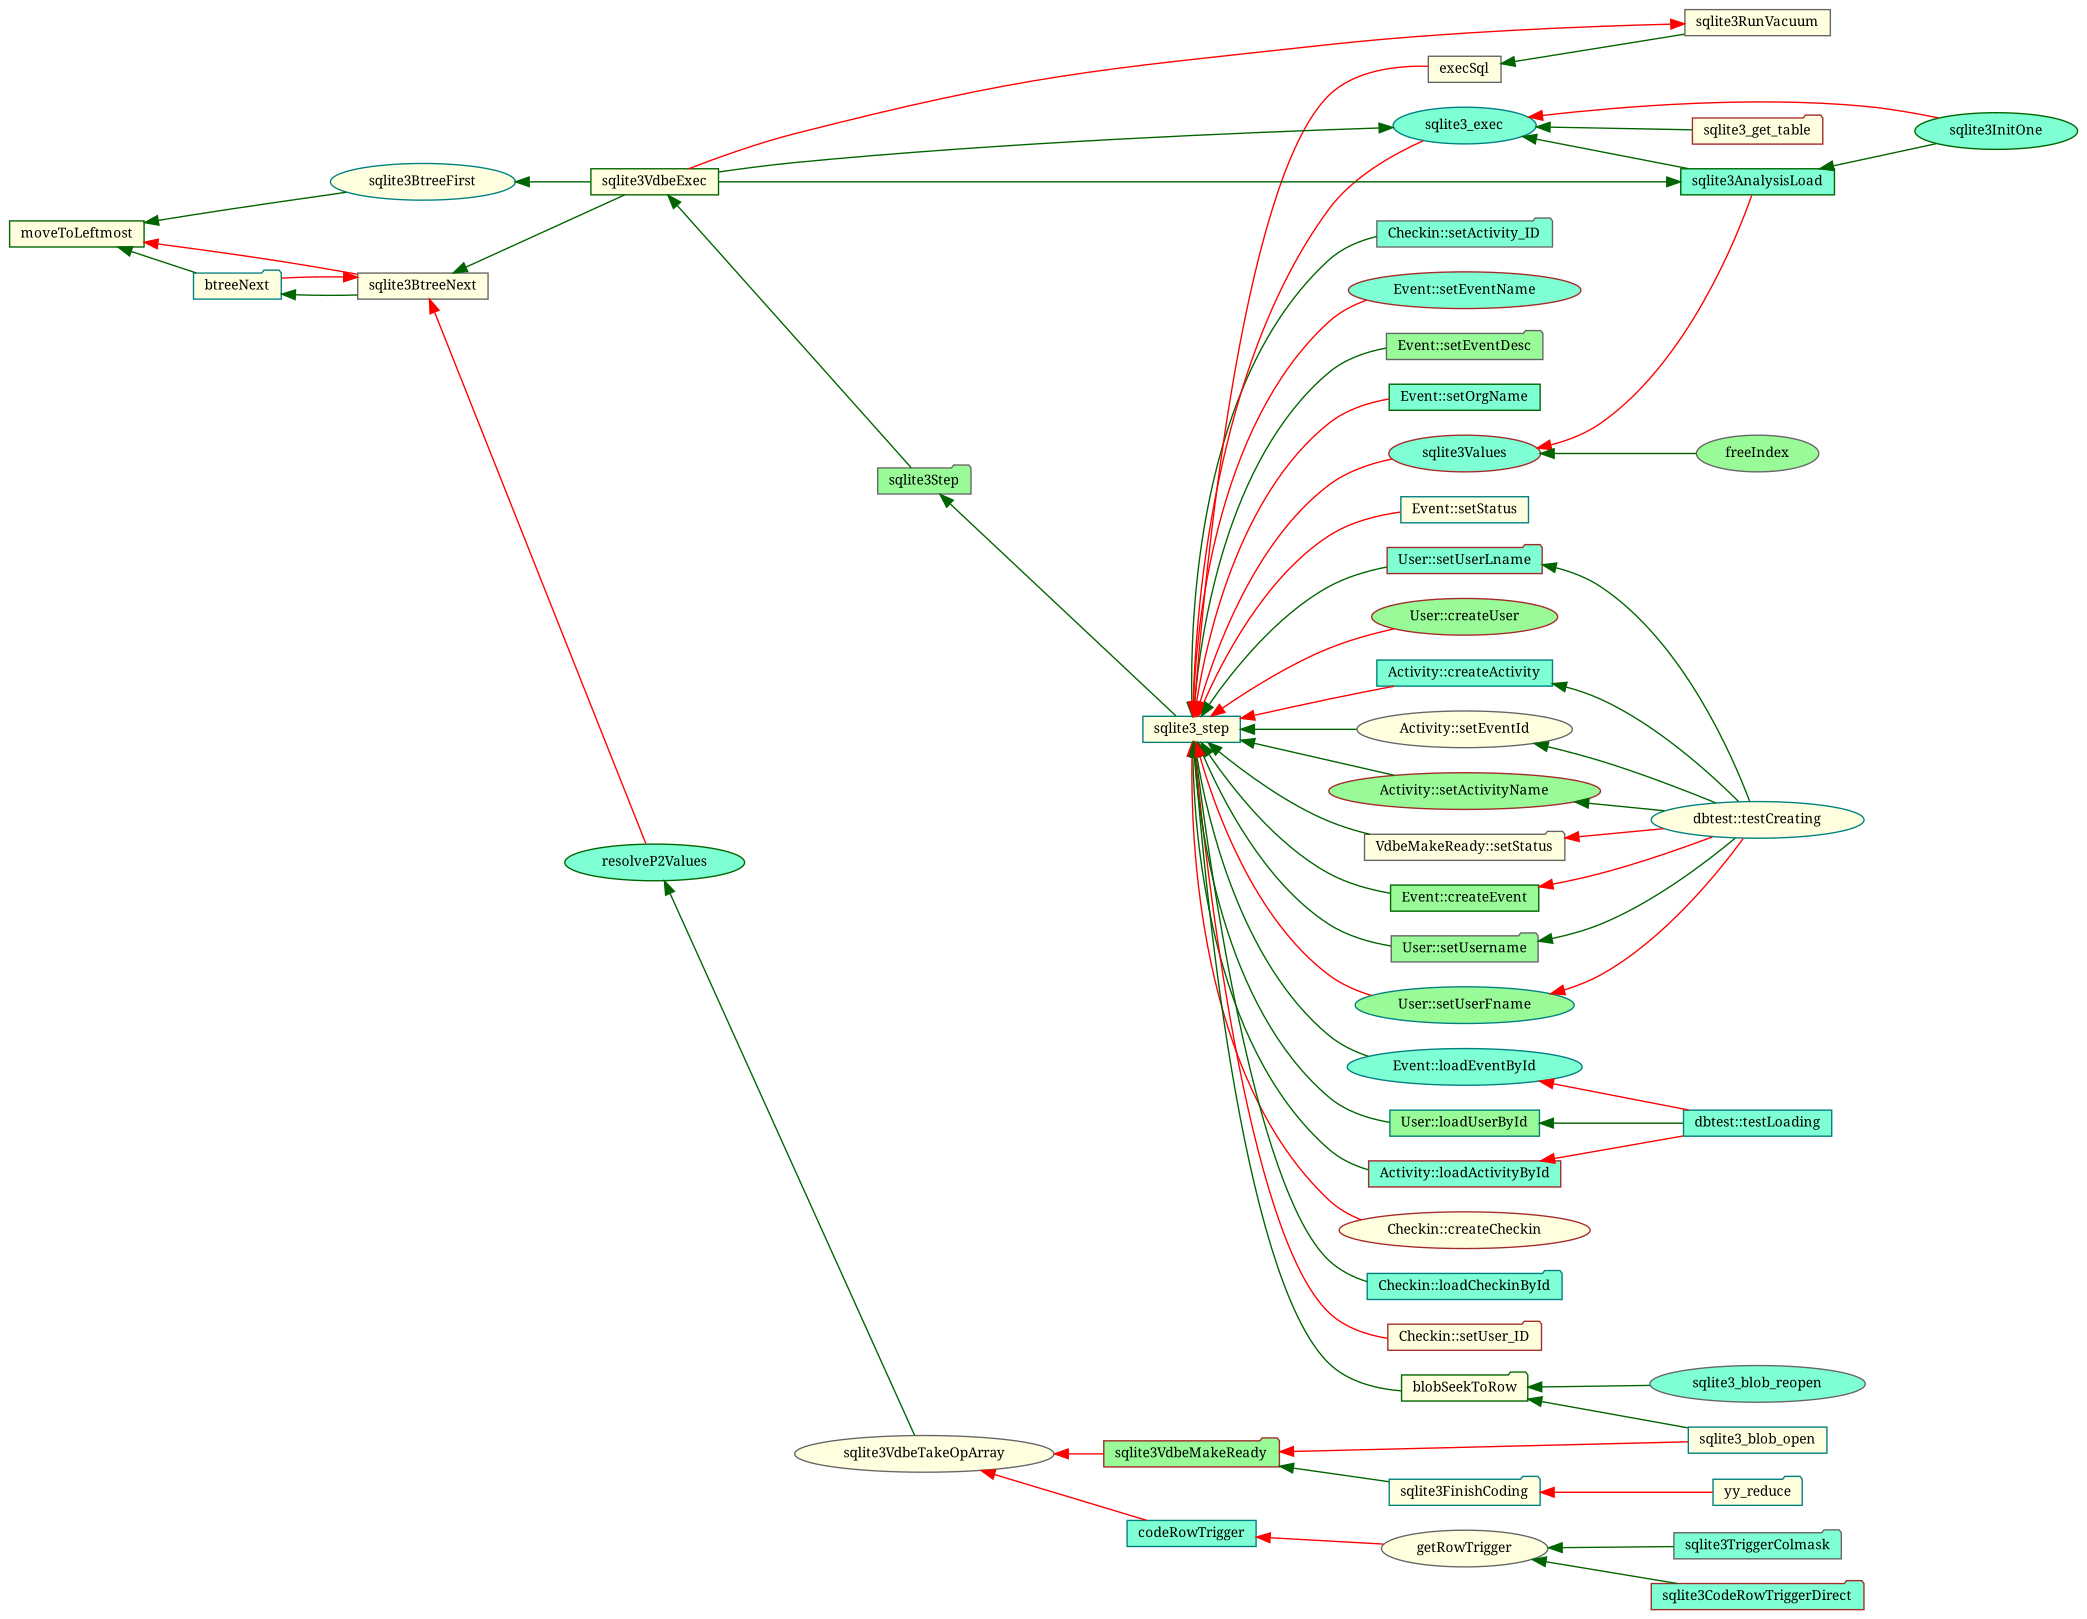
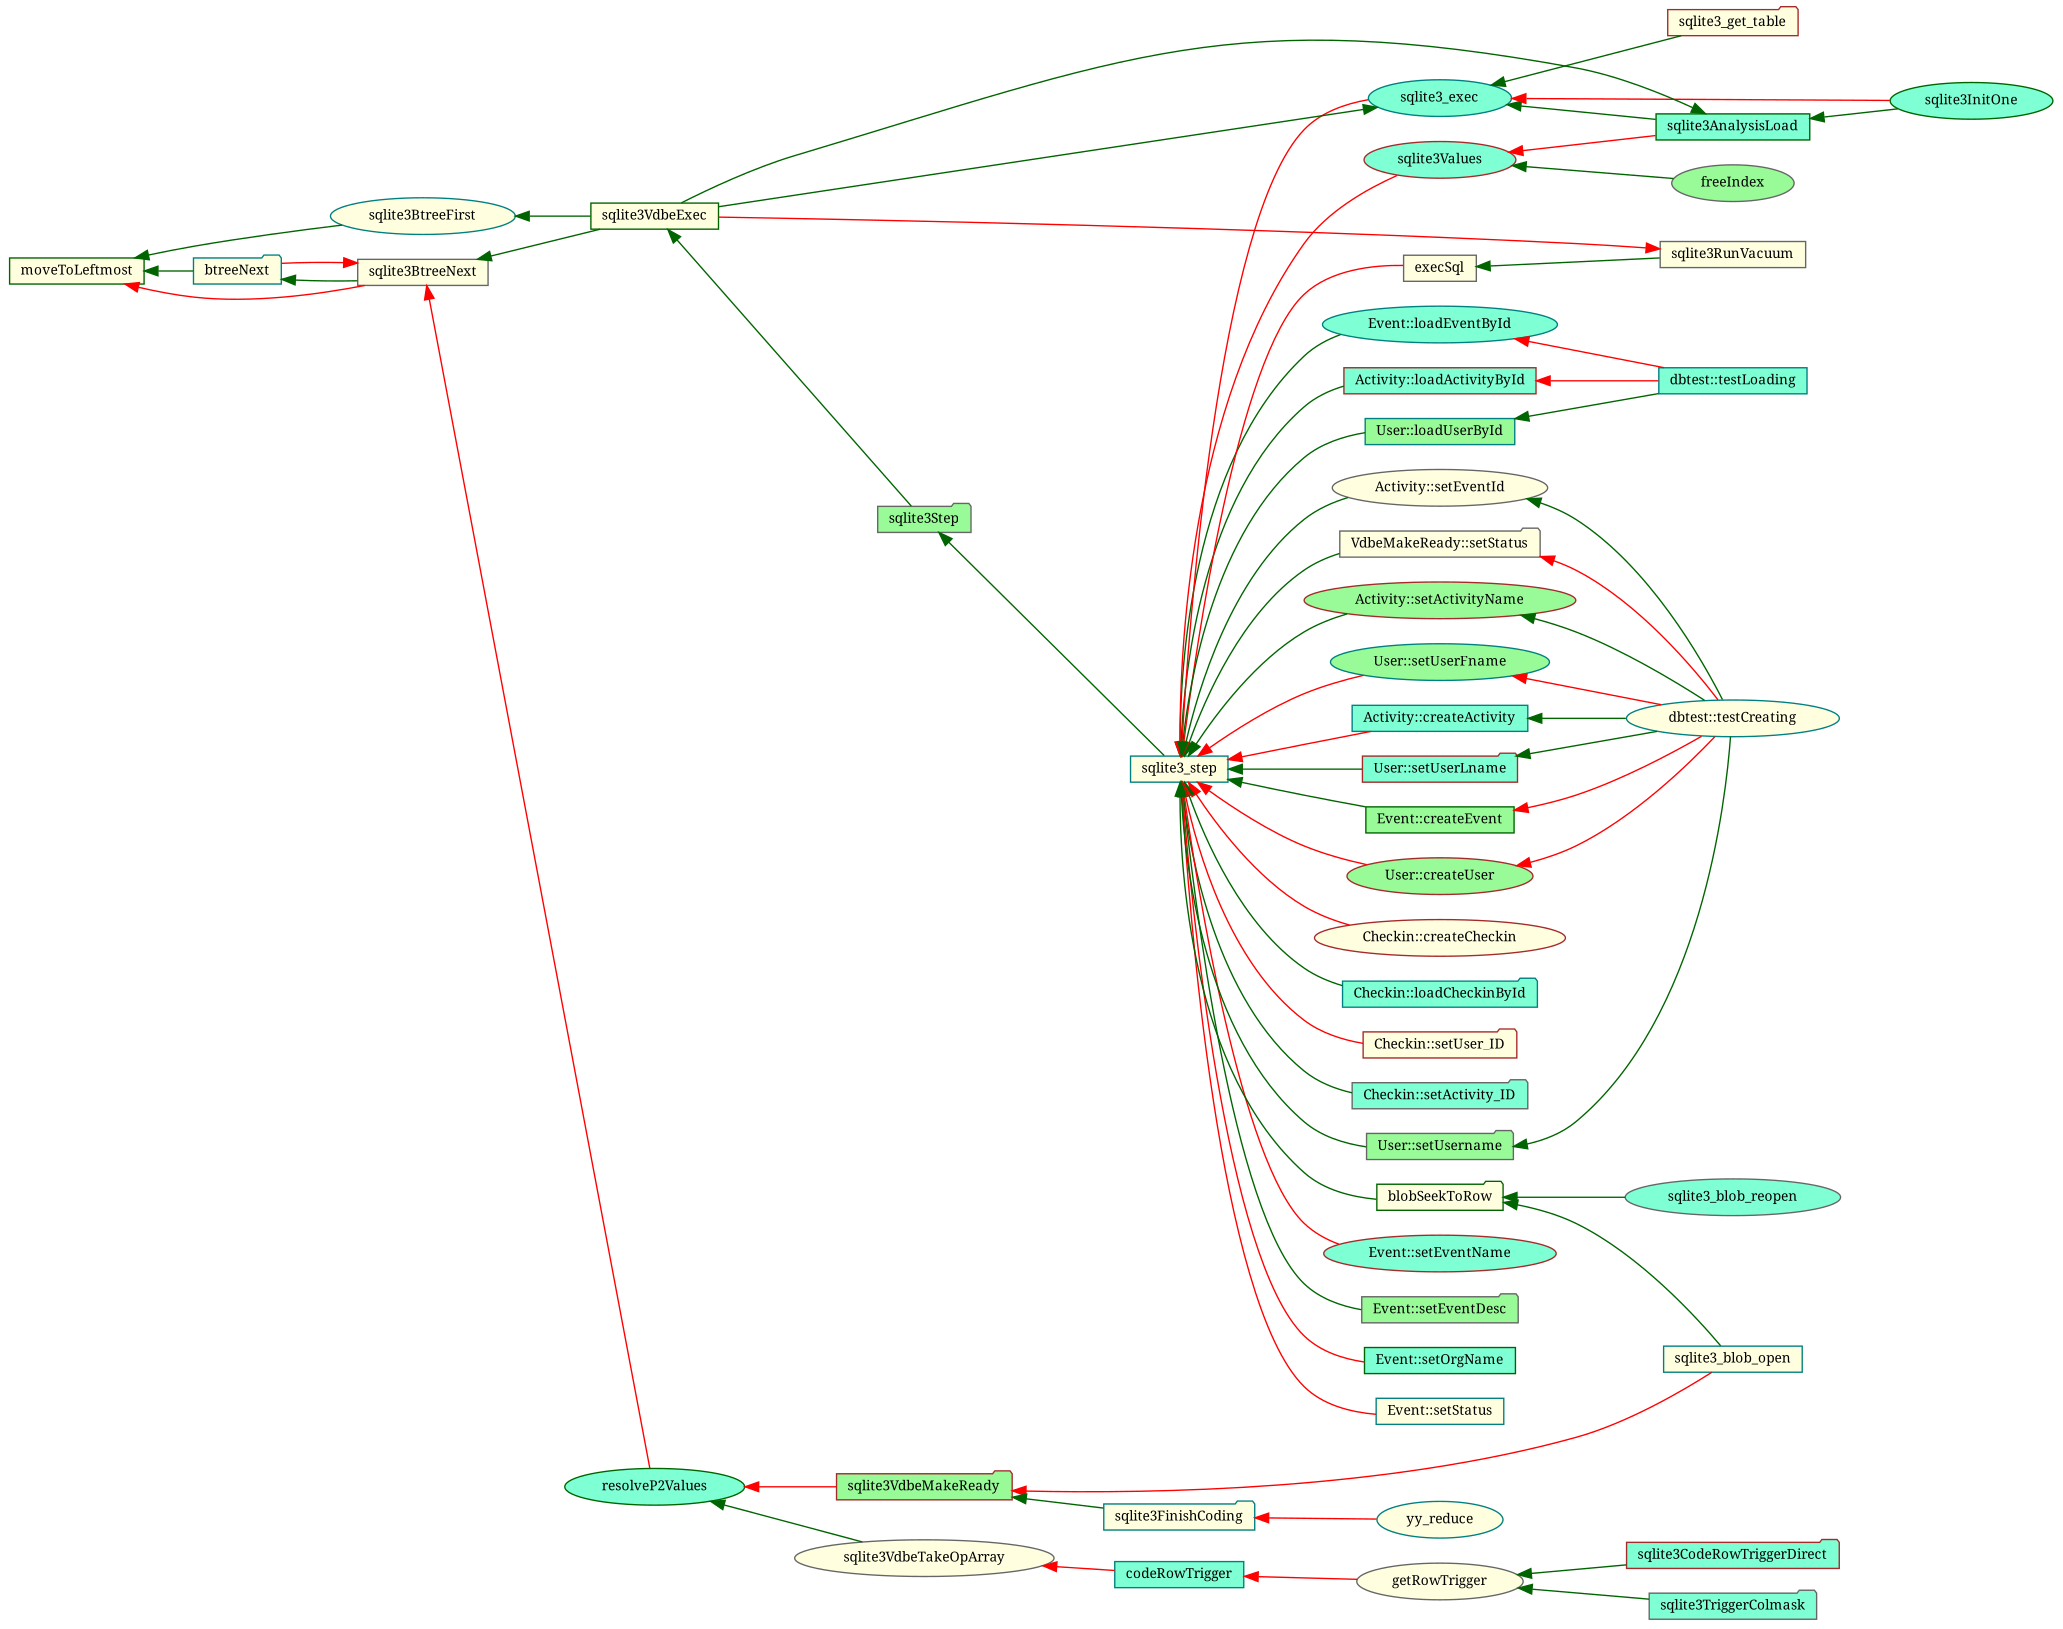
edge "dbtest::testCreating" -> "User::createUser": added
edge "sqlite3VdbeMakeReady" -> "sqlite3VdbeTakeOpArray": now "sqlite3VdbeMakeReady" -> "resolveP2Values"
node "yy_reduce": shape folder -> ellipse
